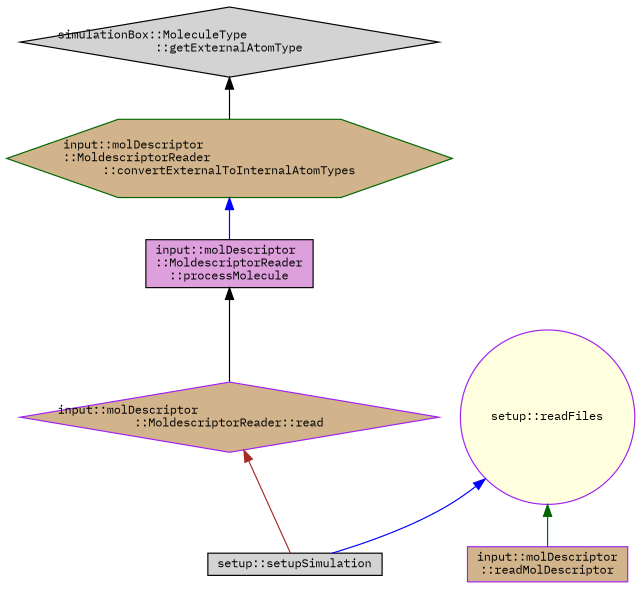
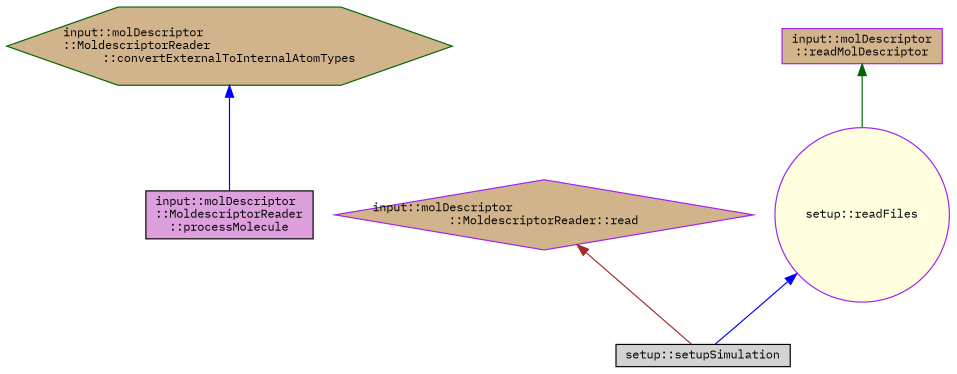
node "simulationBox::MoleculeType ::getExternalAtomType": removed
edge "input::molDescriptor ::MoldescriptorReader::read" -> "input::molDescriptor ::MoldescriptorReader ::processMolecule": removed
edge "input::molDescriptor ::readMolDescriptor" -> "setup::readFiles": reversed
